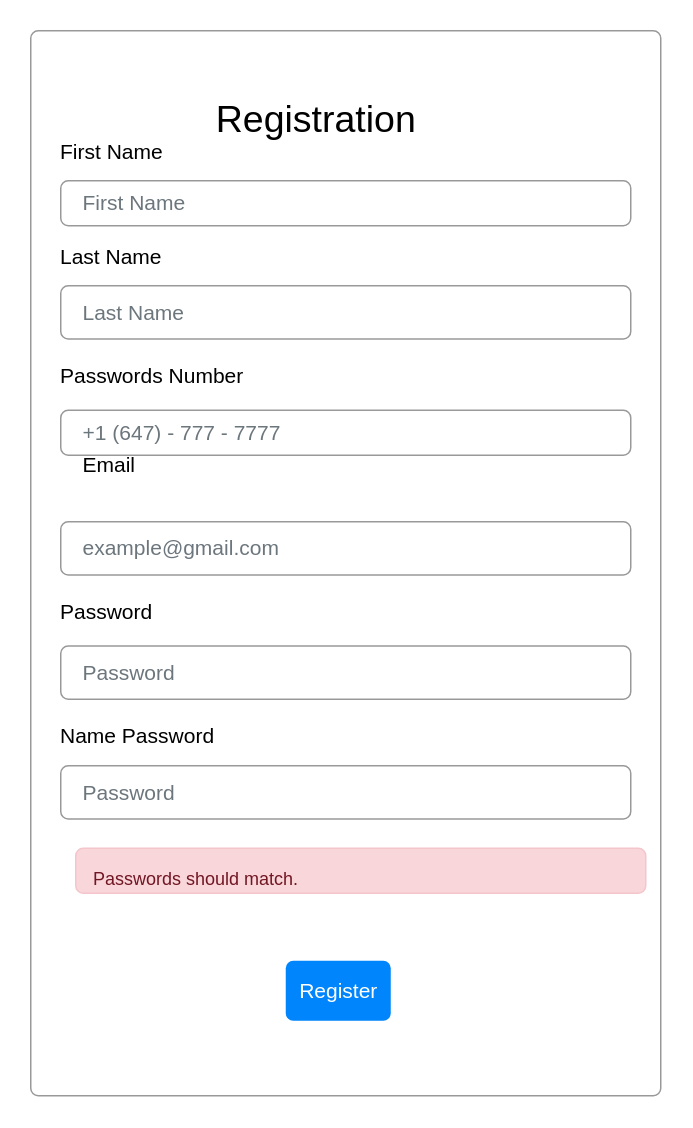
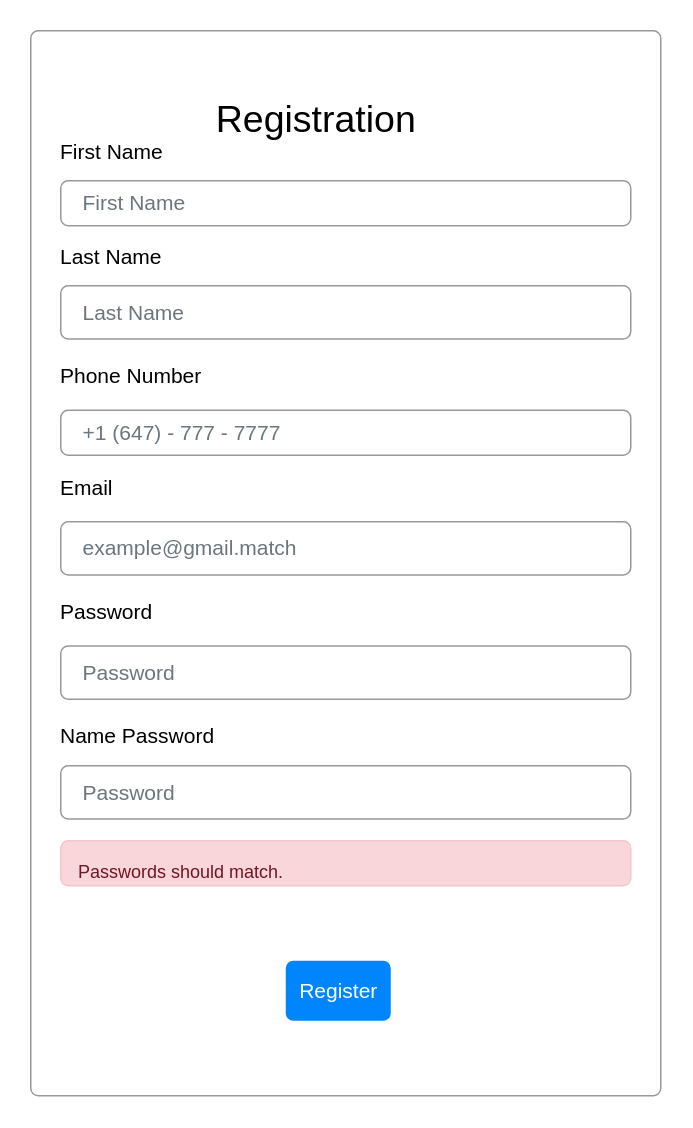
node "Passwords Number": label "Passwords Number" -> "Phone Number"
node "Email": moved (218, 464) -> (196, 486)
node "example@gmail.com": label "example@gmail.com" -> "example@gmail.match"
node "Passwords should match.": moved (361, 871) -> (346, 863)
